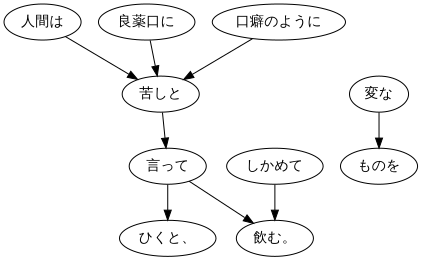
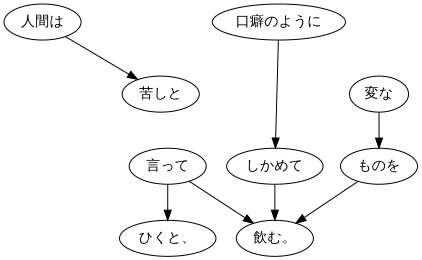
node "良薬口に": removed
edge "口癖のように" -> "苦しと": now "口癖のように" -> "しかめて"
edge "苦しと" -> "言って": removed
edge "ものを" -> "飲む。": added
